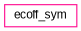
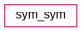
node "ecoff_sym": label "ecoff_sym" -> "sym_sym"
